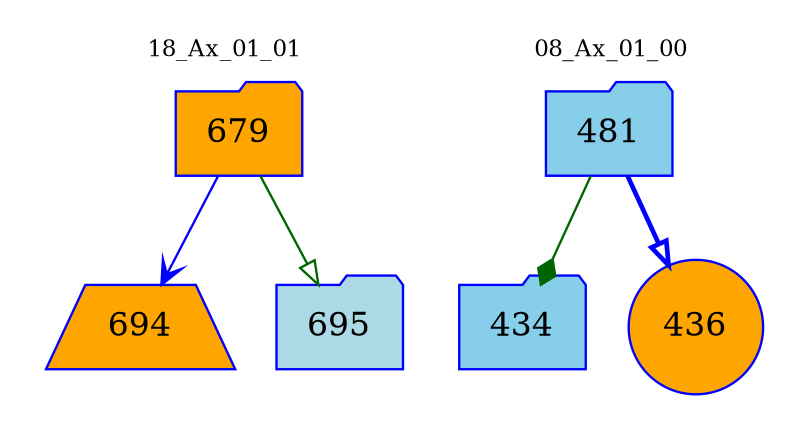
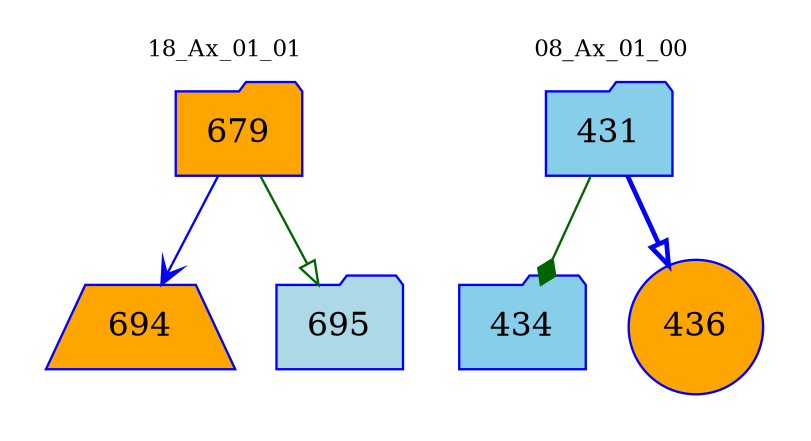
node "481": label "481" -> "431"
